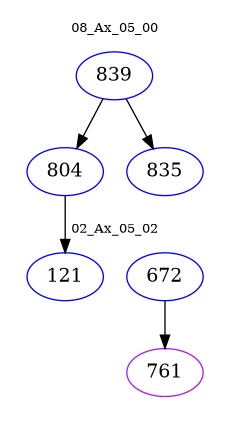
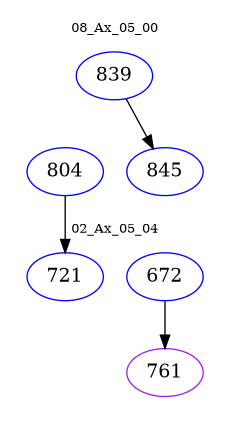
edge "839" -> "804": removed
node "835": label "835" -> "845"
cluster "02_Ax_05_02": label "02_Ax_05_02" -> "02_Ax_05_04"
node "121": label "121" -> "721"
